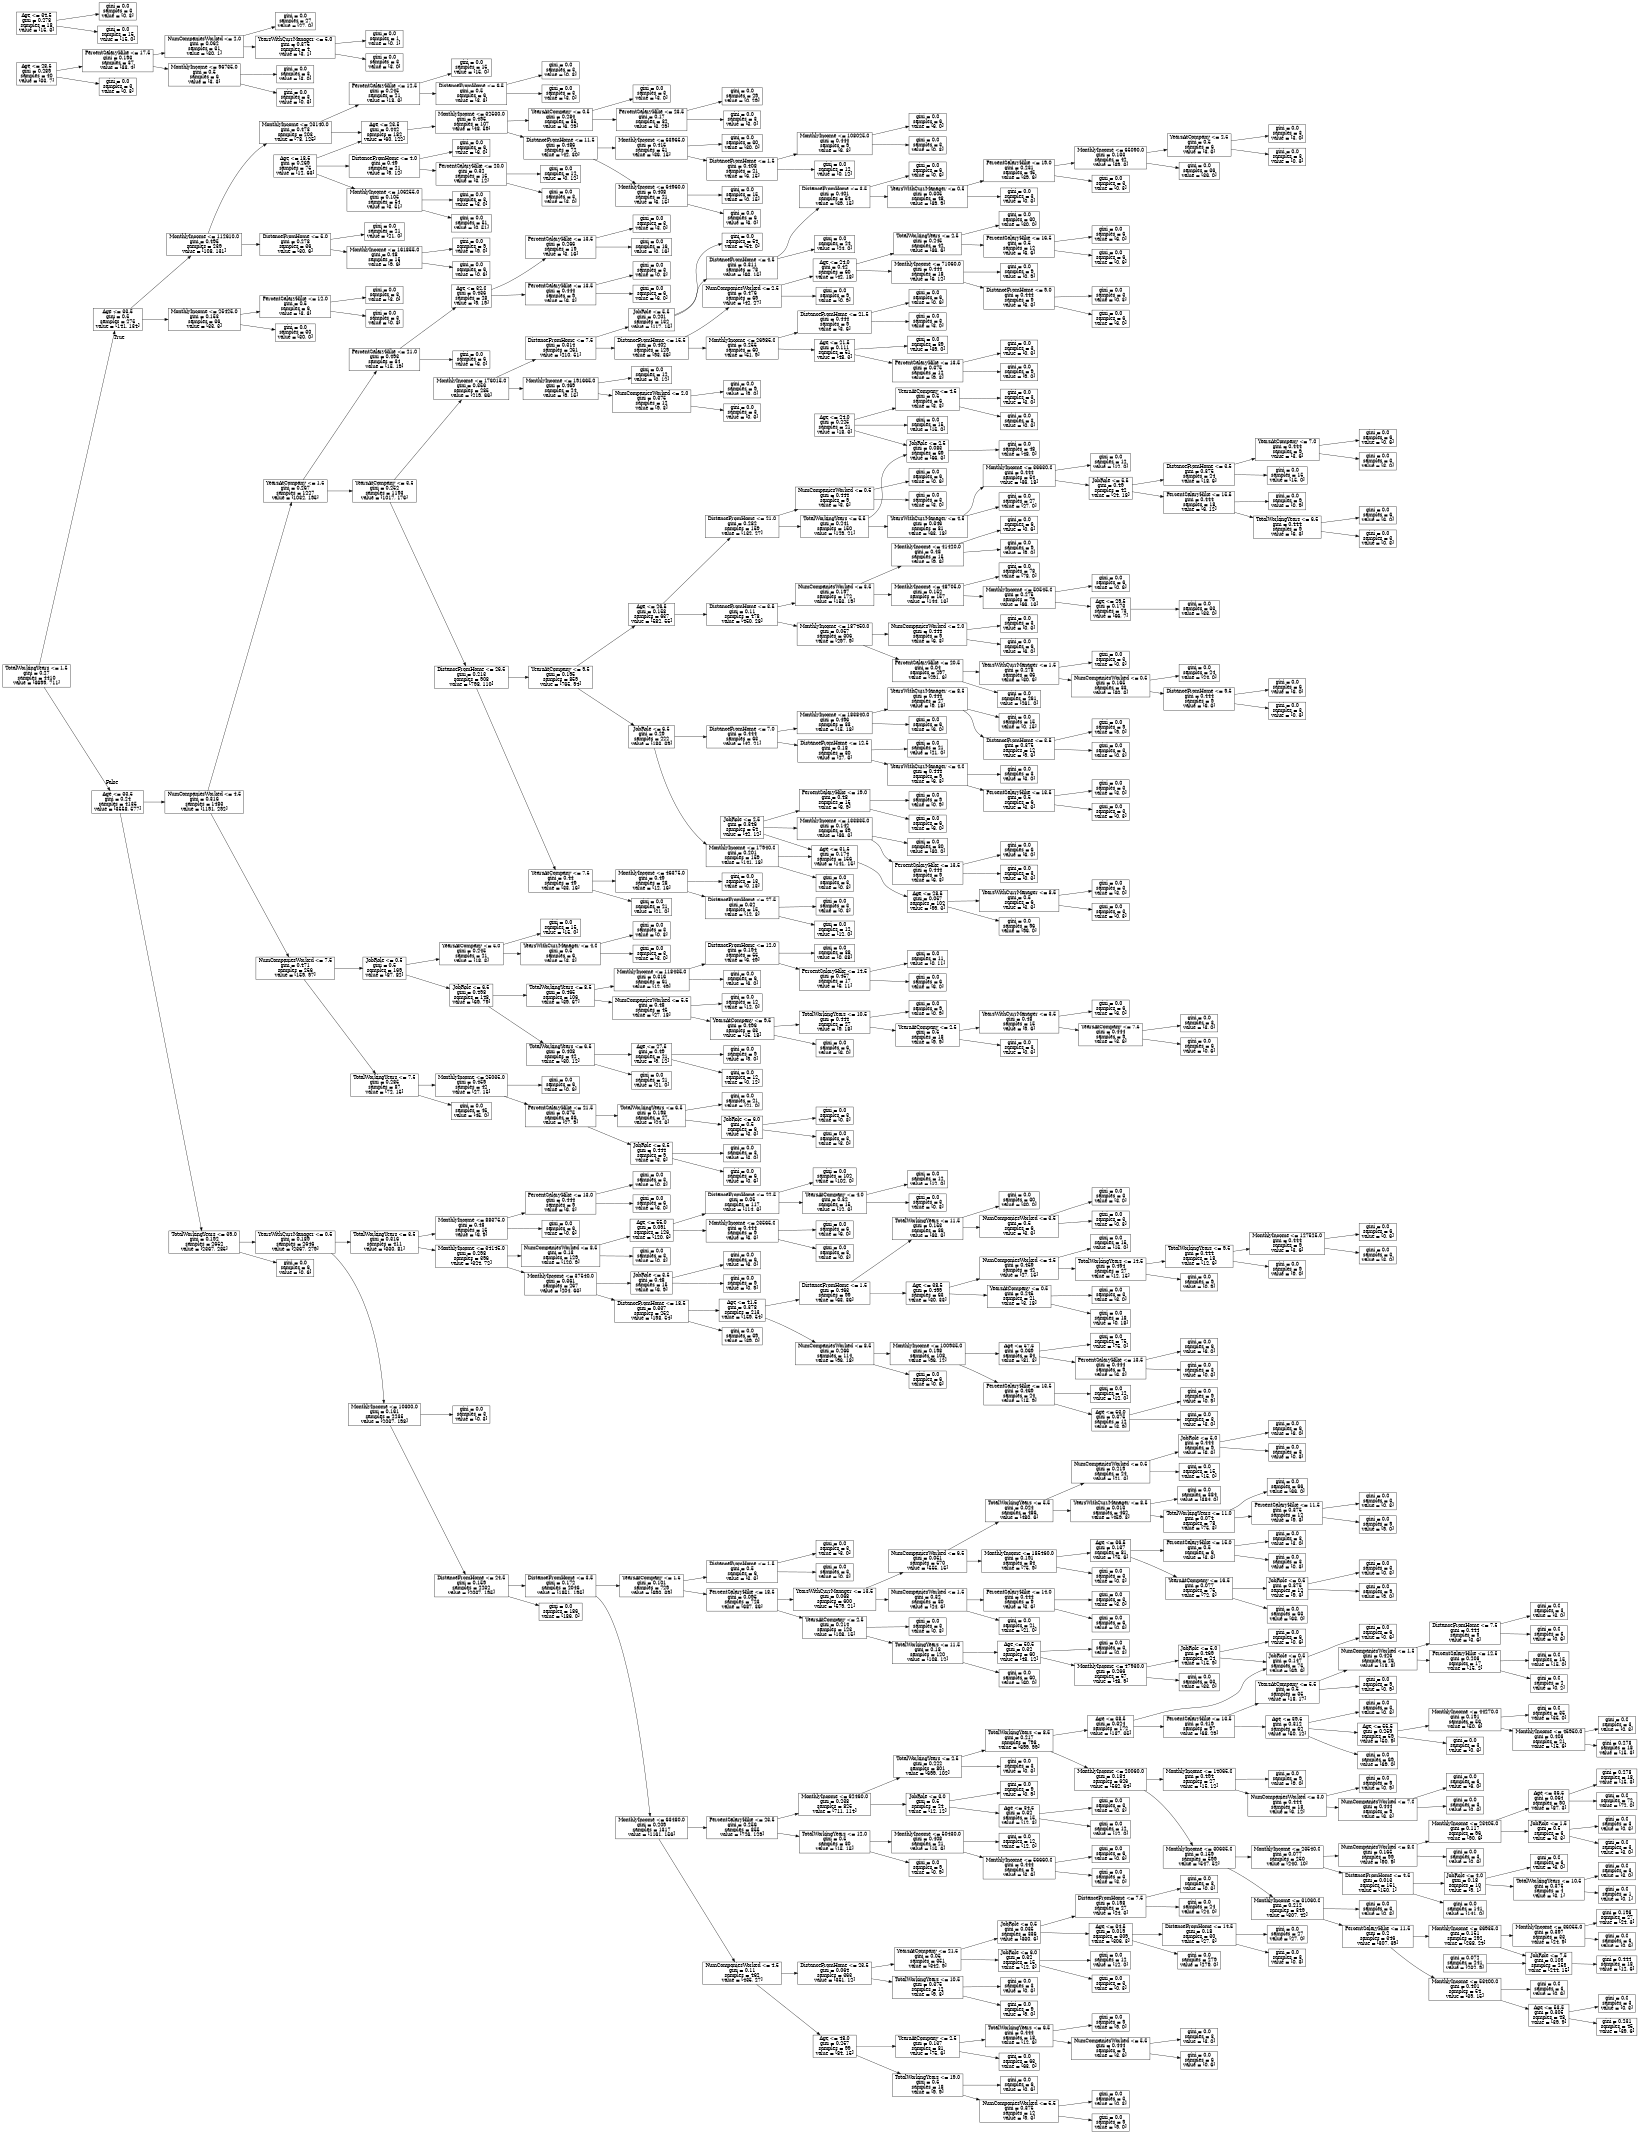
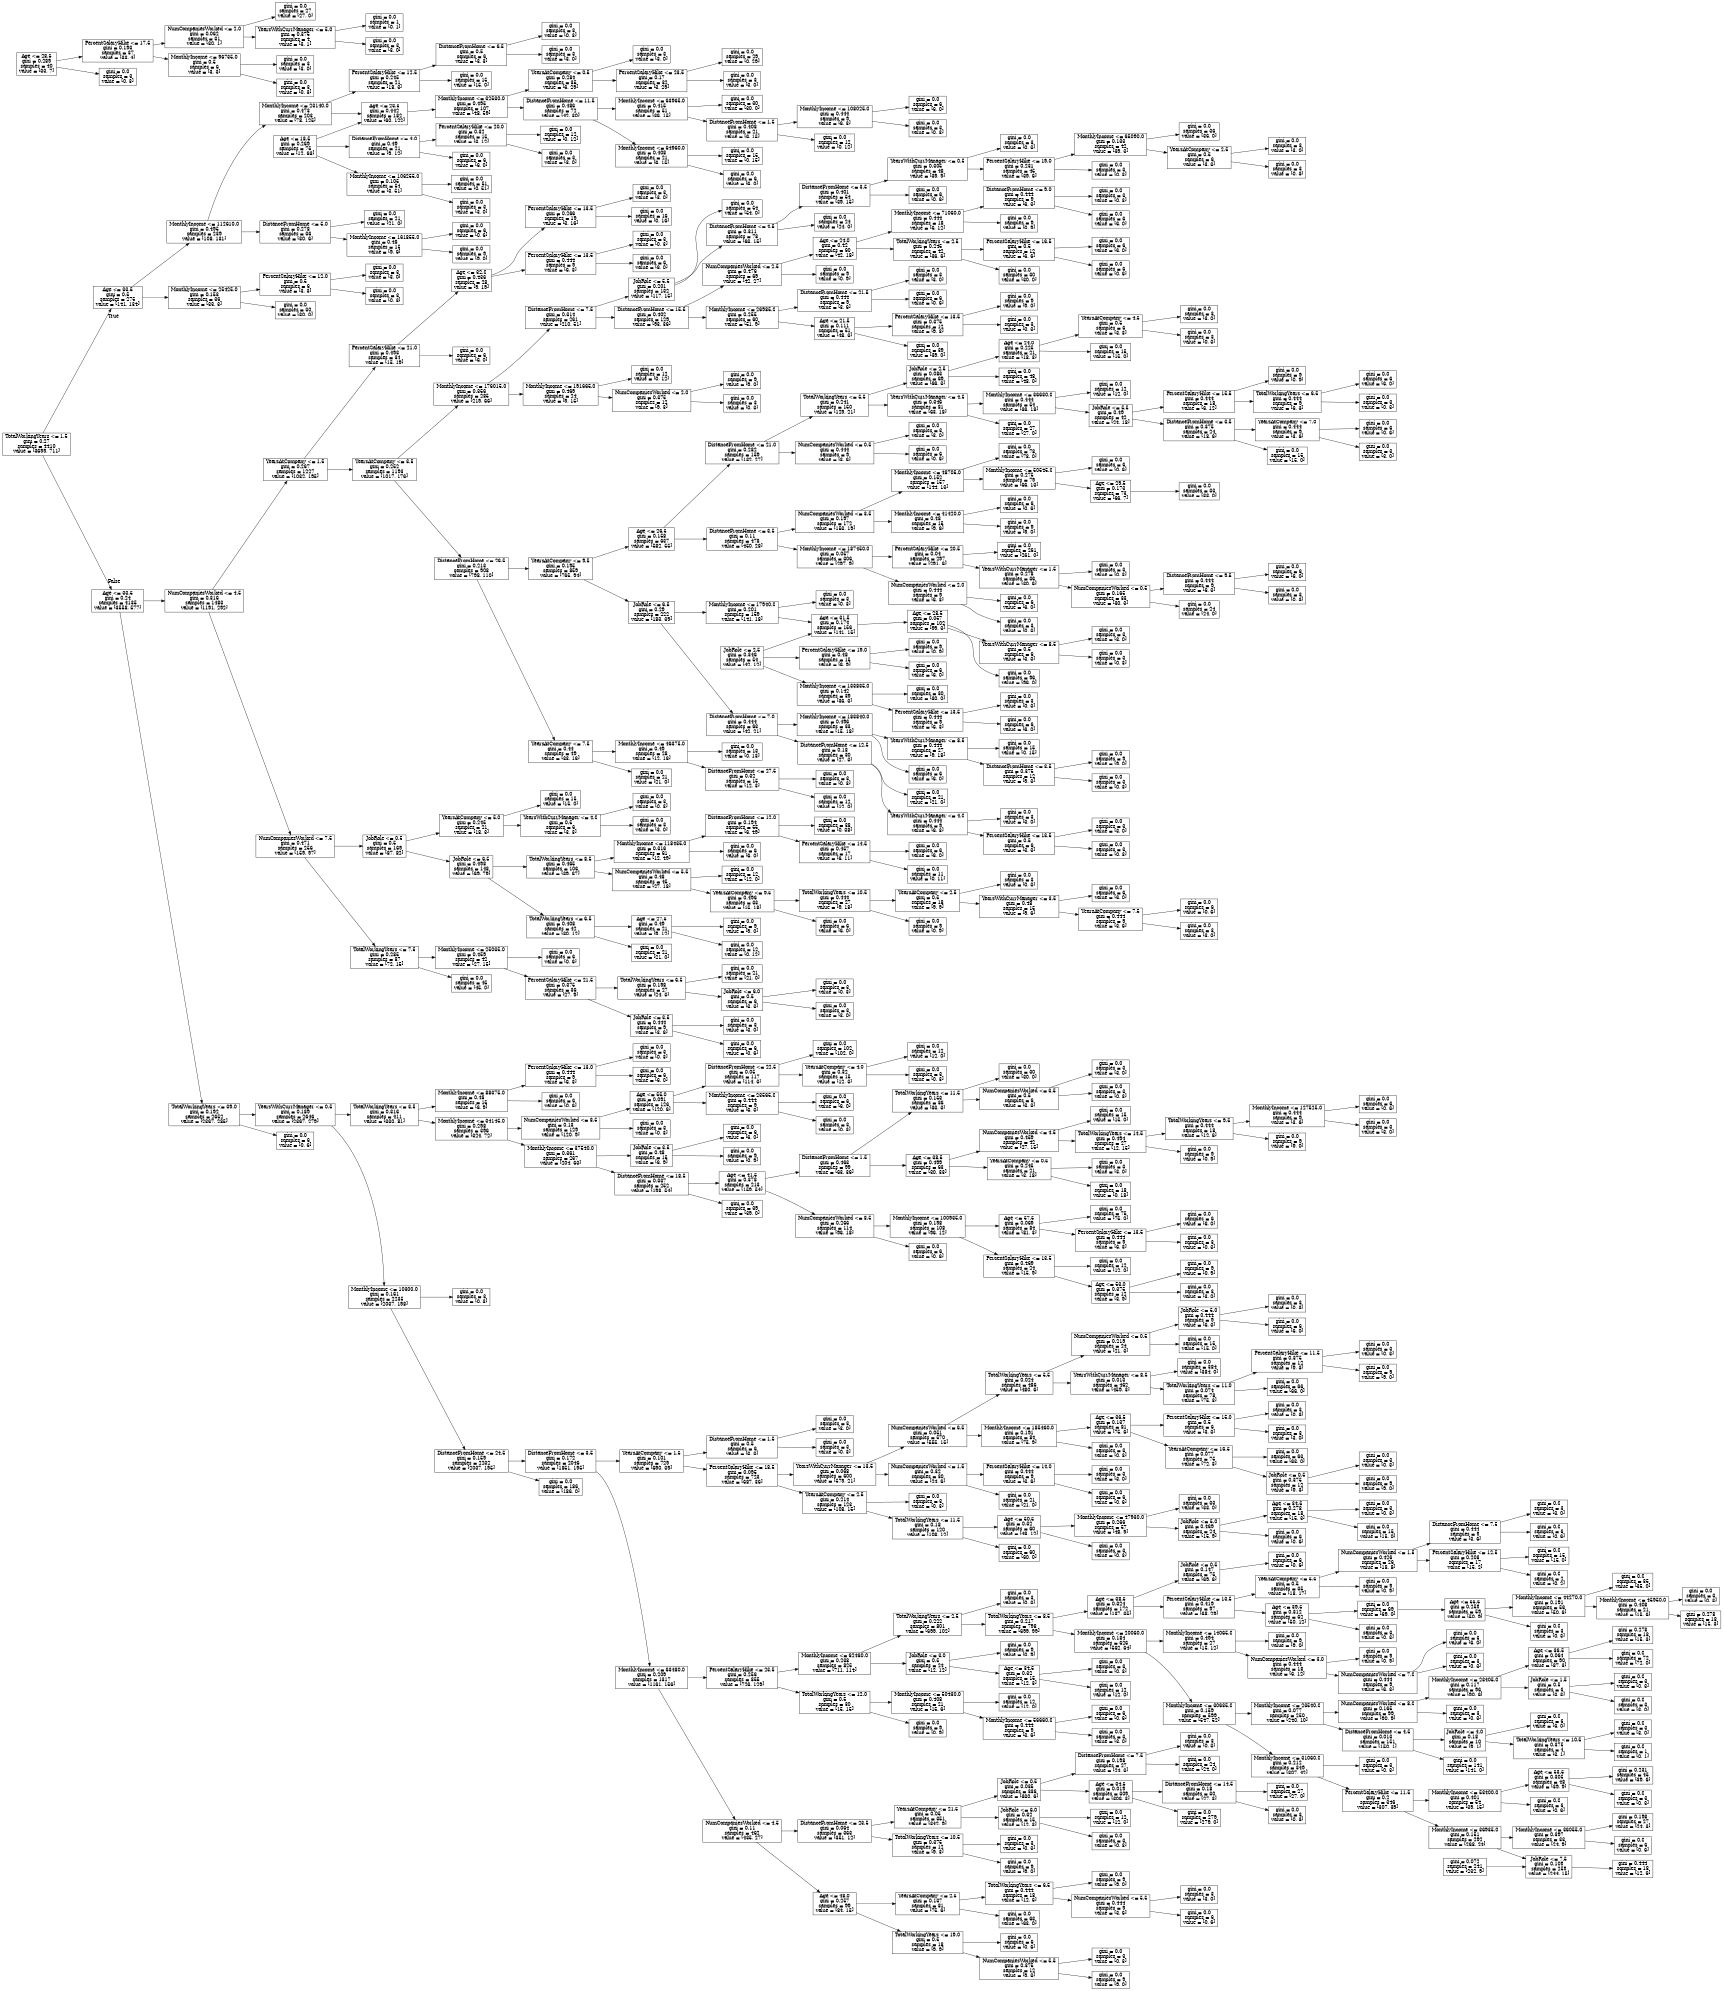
edge "Age <= 24.0 gini = 0.225 samples = 21 value = [18, 3]" -> "JobRole <= 2.5 gini = 0.083 samples = 69 value = [66, 3]": reversed
edge "JobRole <= 5.0 gini = 0.469 samples = 24 value = [15, 9]" -> "JobRole <= 0.5 gini = 0.147 samples = 75 value = [69, 6]": now "JobRole <= 5.0 gini = 0.469 samples = 24 value = [15, 9]" -> "Age <= 34.5 gini = 0.278 samples = 18 value = [15, 3]"
edge "Age <= 39.5 gini = 0.312 samples = 62 value = [50, 12]" -> "Age <= 55.5 gini = 0.259 samples = 59 value = [50, 9]": now "gini = 0.0 samples = 69 value = [69, 0]" -> "Age <= 55.5 gini = 0.259 samples = 59 value = [50, 9]"
